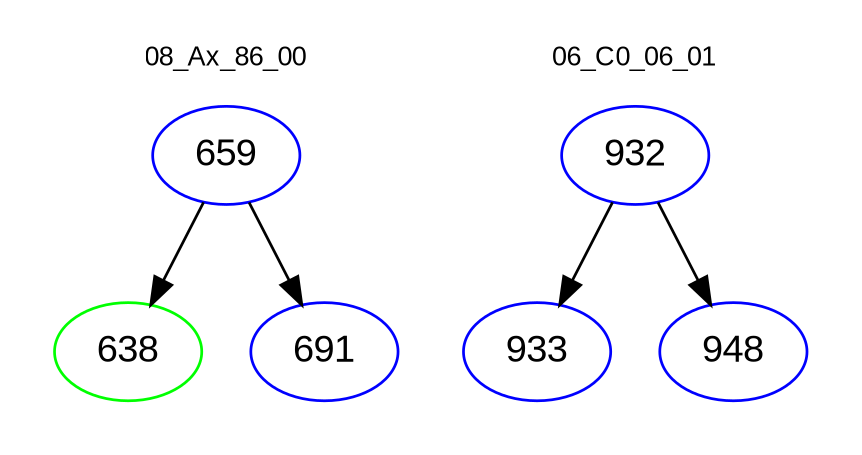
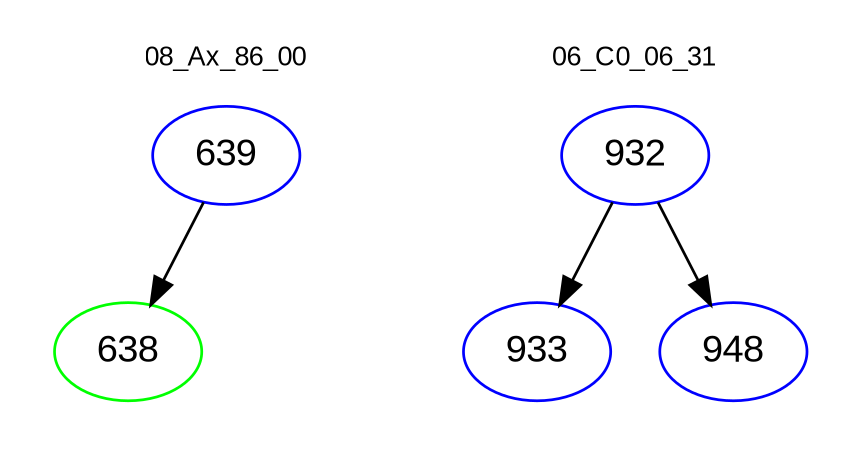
cluster "06_C0_06_01": label "06_C0_06_01" -> "06_C0_06_31"
node "659": label "659" -> "639"
node "691": removed
